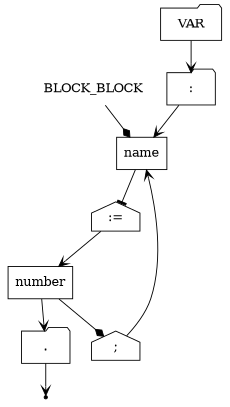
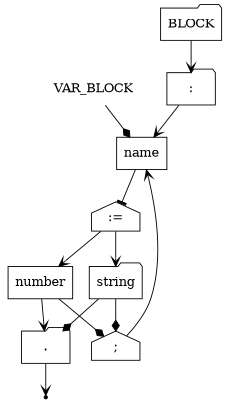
node "VAR": label "VAR" -> "BLOCK"
node "BLOCK_BLOCK": label "BLOCK_BLOCK" -> "VAR_BLOCK"
node "string": added
